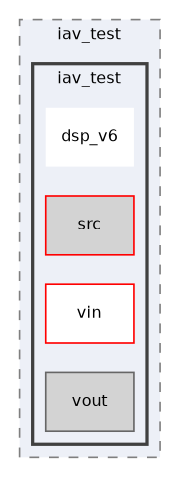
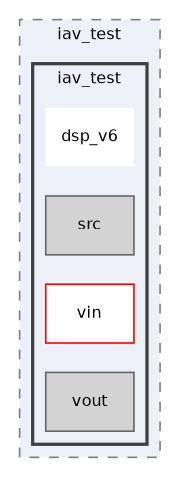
node "src": color red -> gray40
